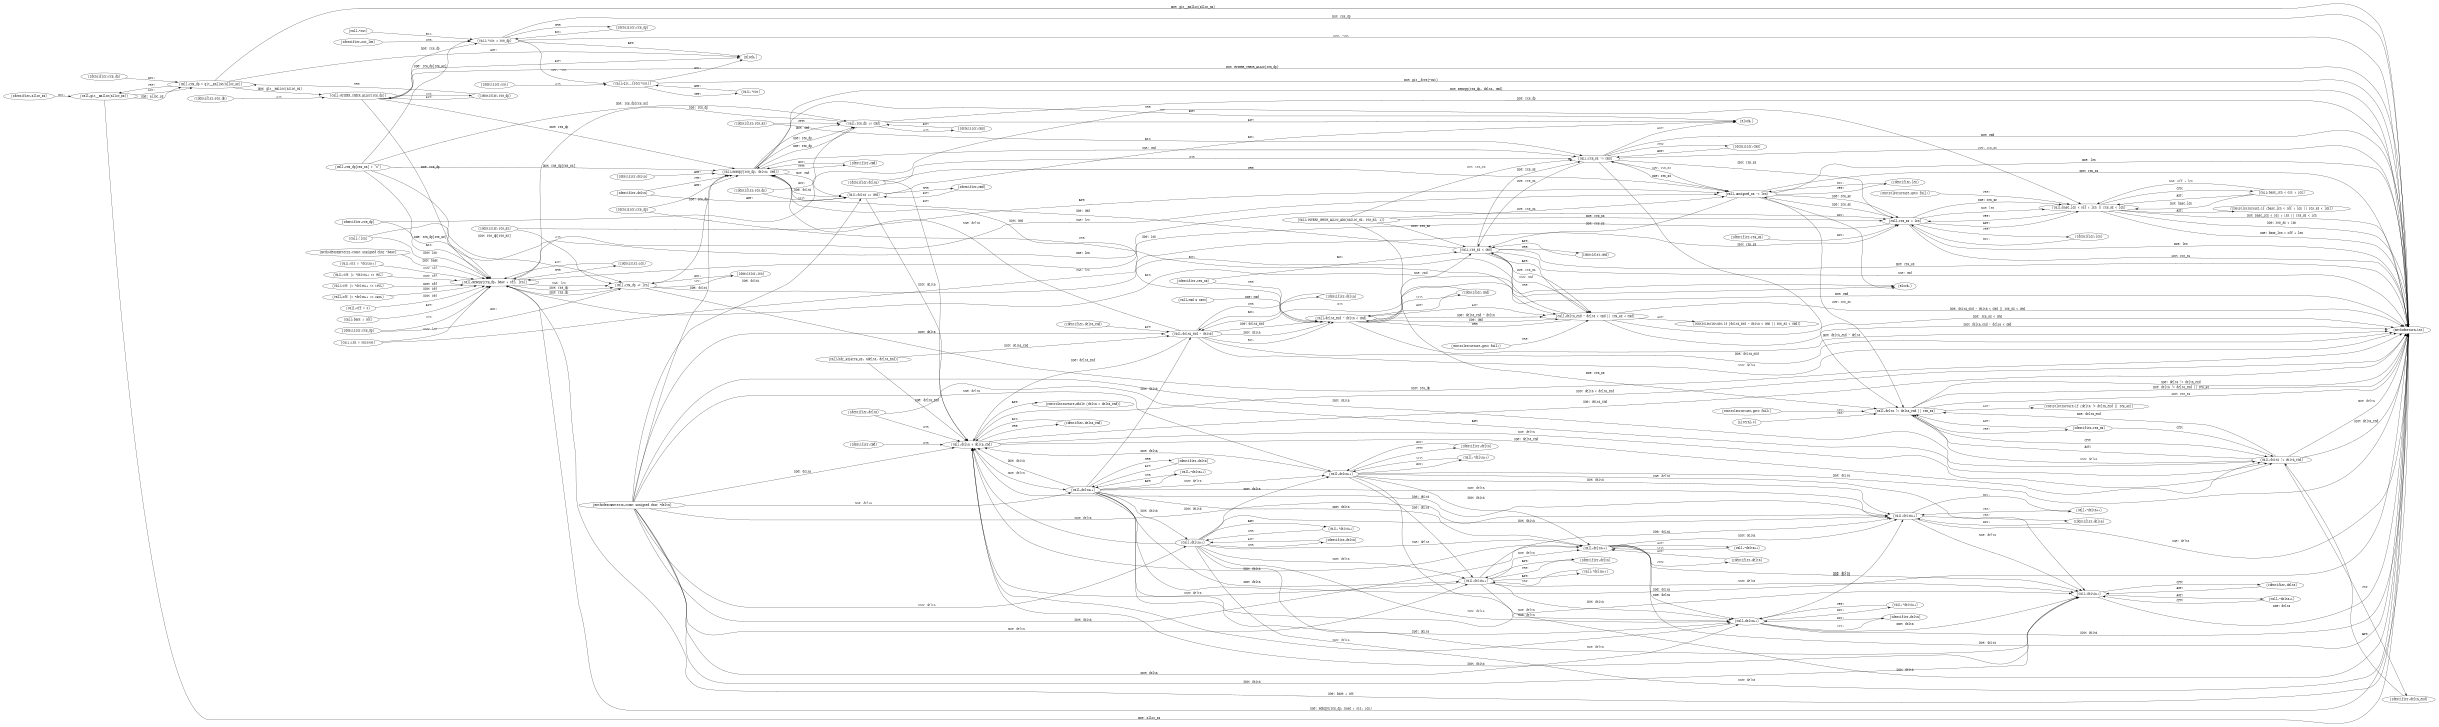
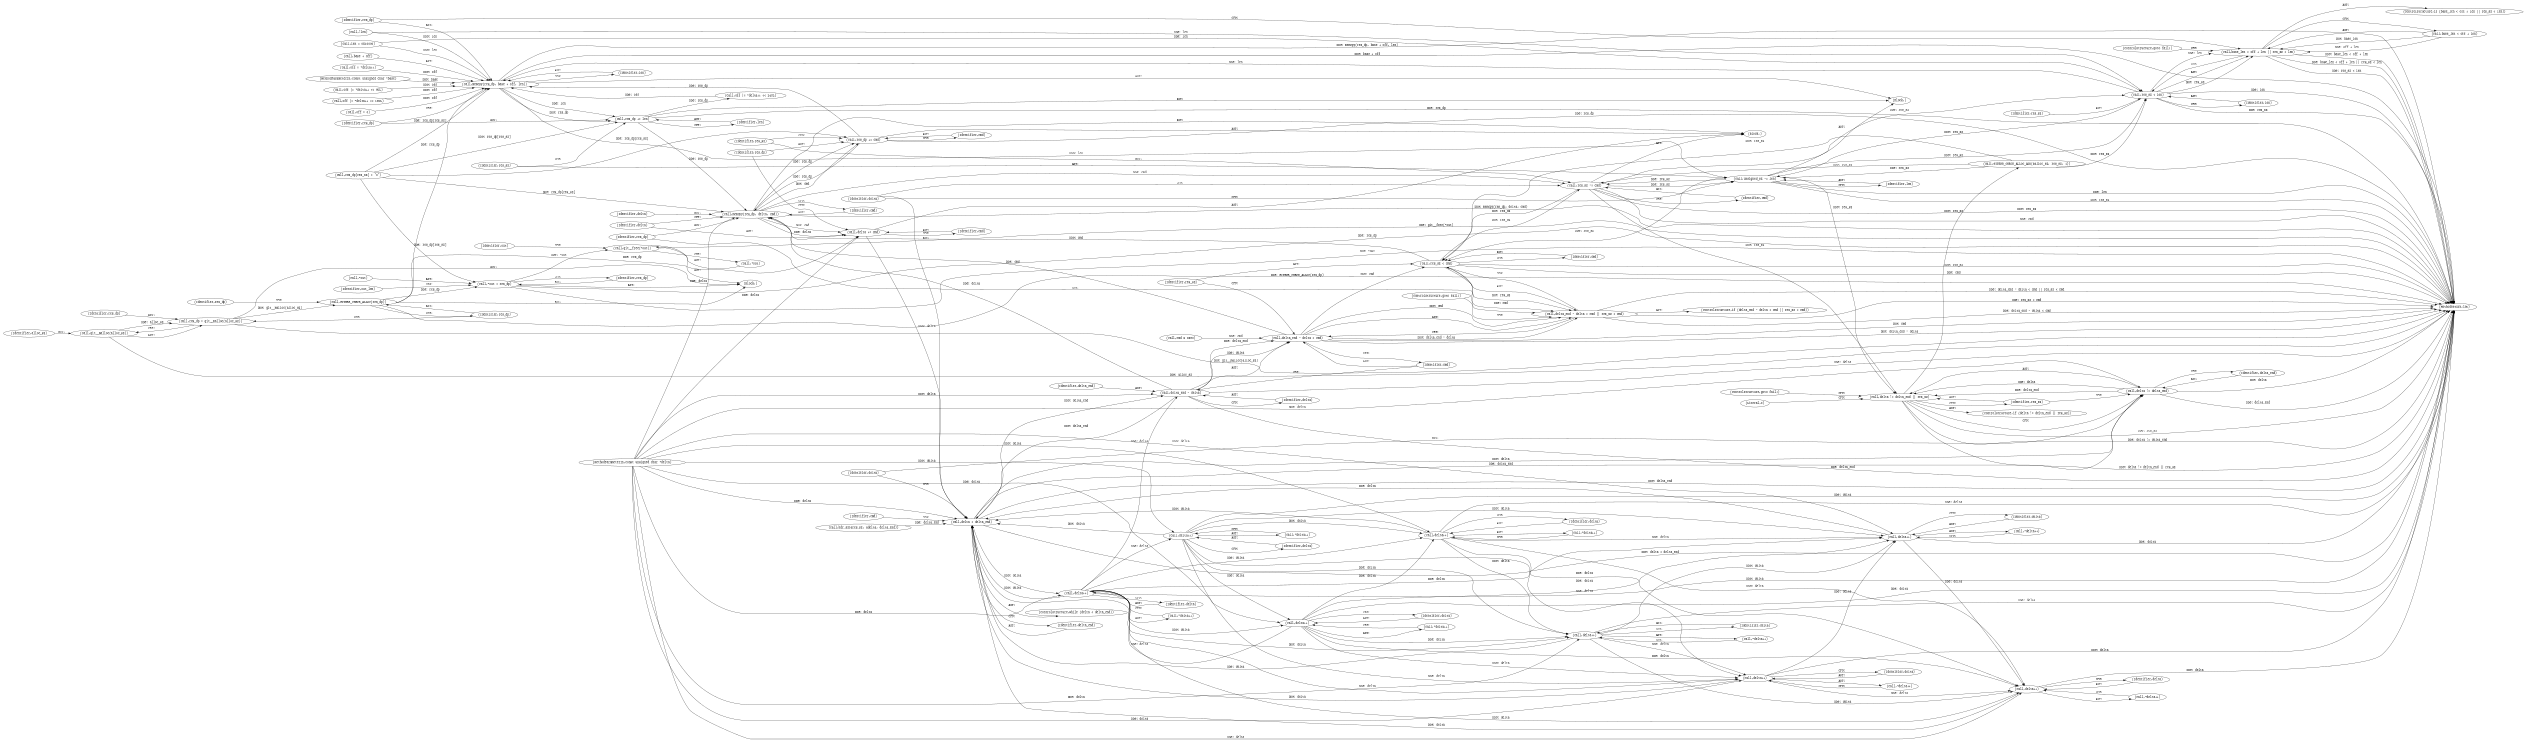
edge "(Call,GITERR_CHECK_ALLOC(res_dp))" -> "(Call,memcpy(res_dp, delta, cmd))": now "(Call,GITERR_CHECK_ALLOC(res_dp))" -> "(Call,delta += cmd)"
edge "(Call,res_dp += len)" -> "(Call,memcpy(res_dp, base + off, len))": now "(Call,res_dp += len)" -> "(Call,off |= *delta++ << 24UL)"
edge "(Call,hdr_sz(&res_sz, &delta, delta_end))" -> "(Call,delta_end - delta)": now "(Call,delta < delta_end)" -> "(Call,delta_end - delta)"
edge "(Call,GITERR_CHECK_ALLOC_ADD(&alloc_sz, res_sz, 1))" -> "(Call,delta != delta_end || res_sz)": reversed
